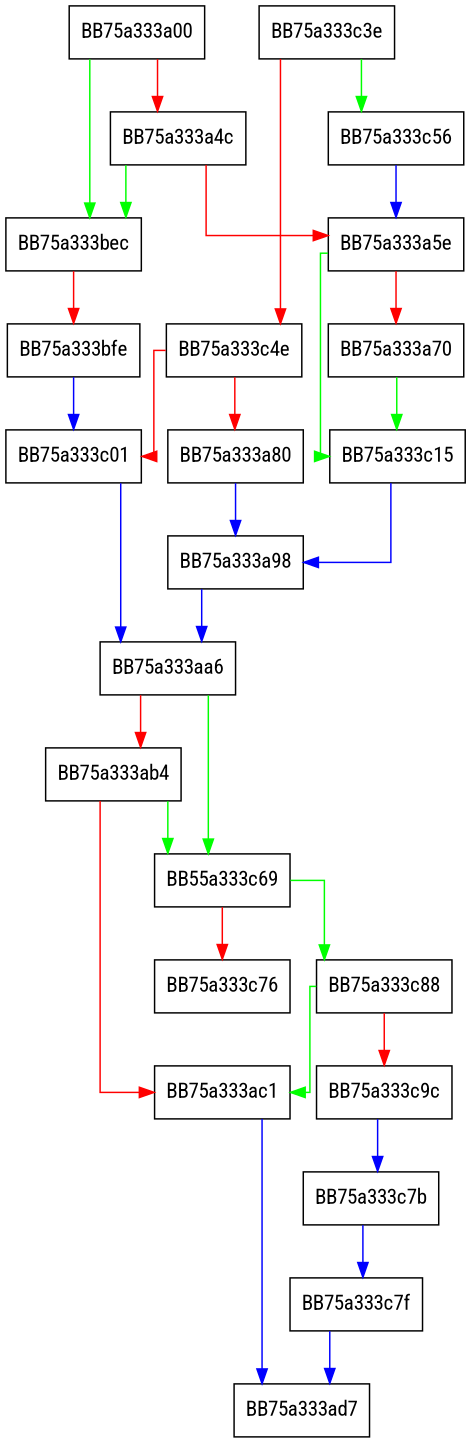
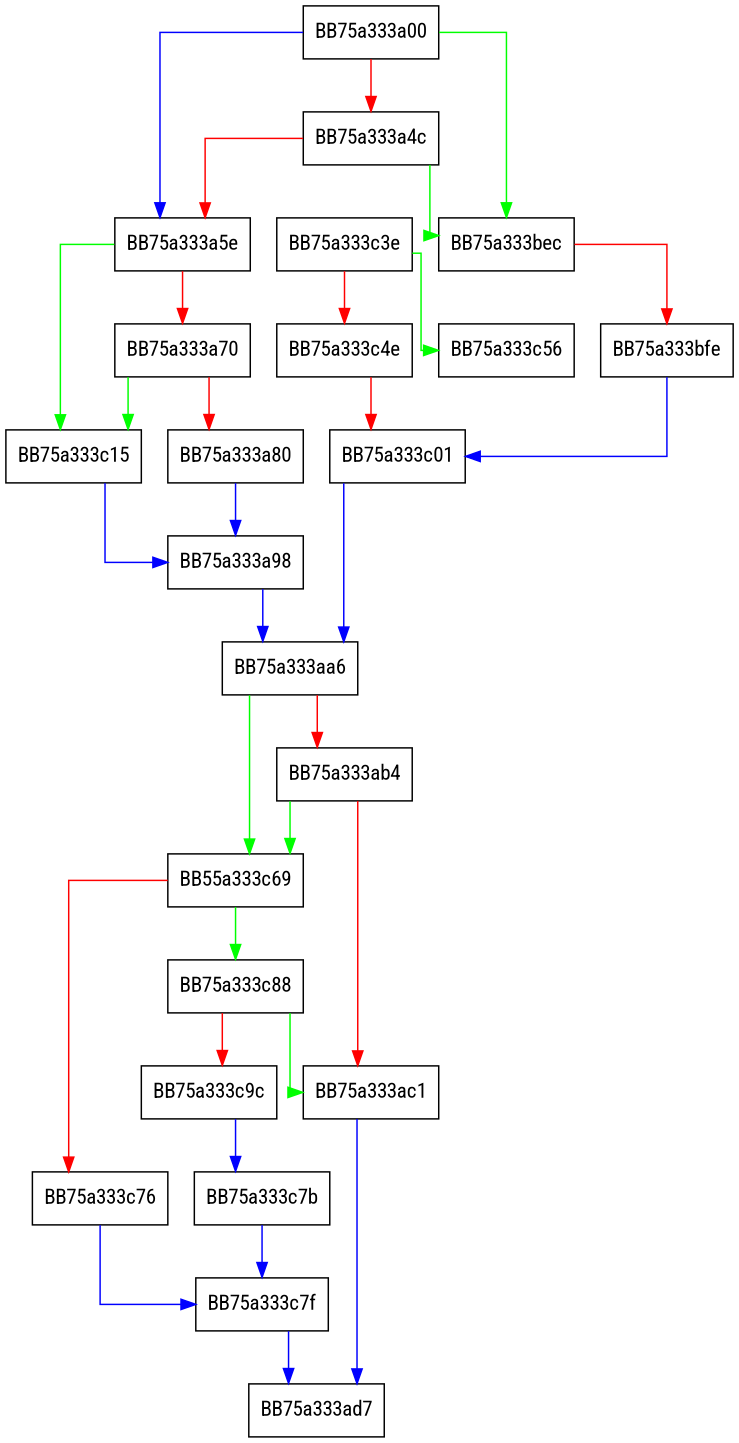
edge "BB75a333c56" -> "BB75a333a5e": now "BB75a333a00" -> "BB75a333a5e"
edge "BB75a333c4e" -> "BB75a333a80": now "BB75a333a70" -> "BB75a333a80"
edge "BB75a333c76" -> "BB75a333c7f": added
